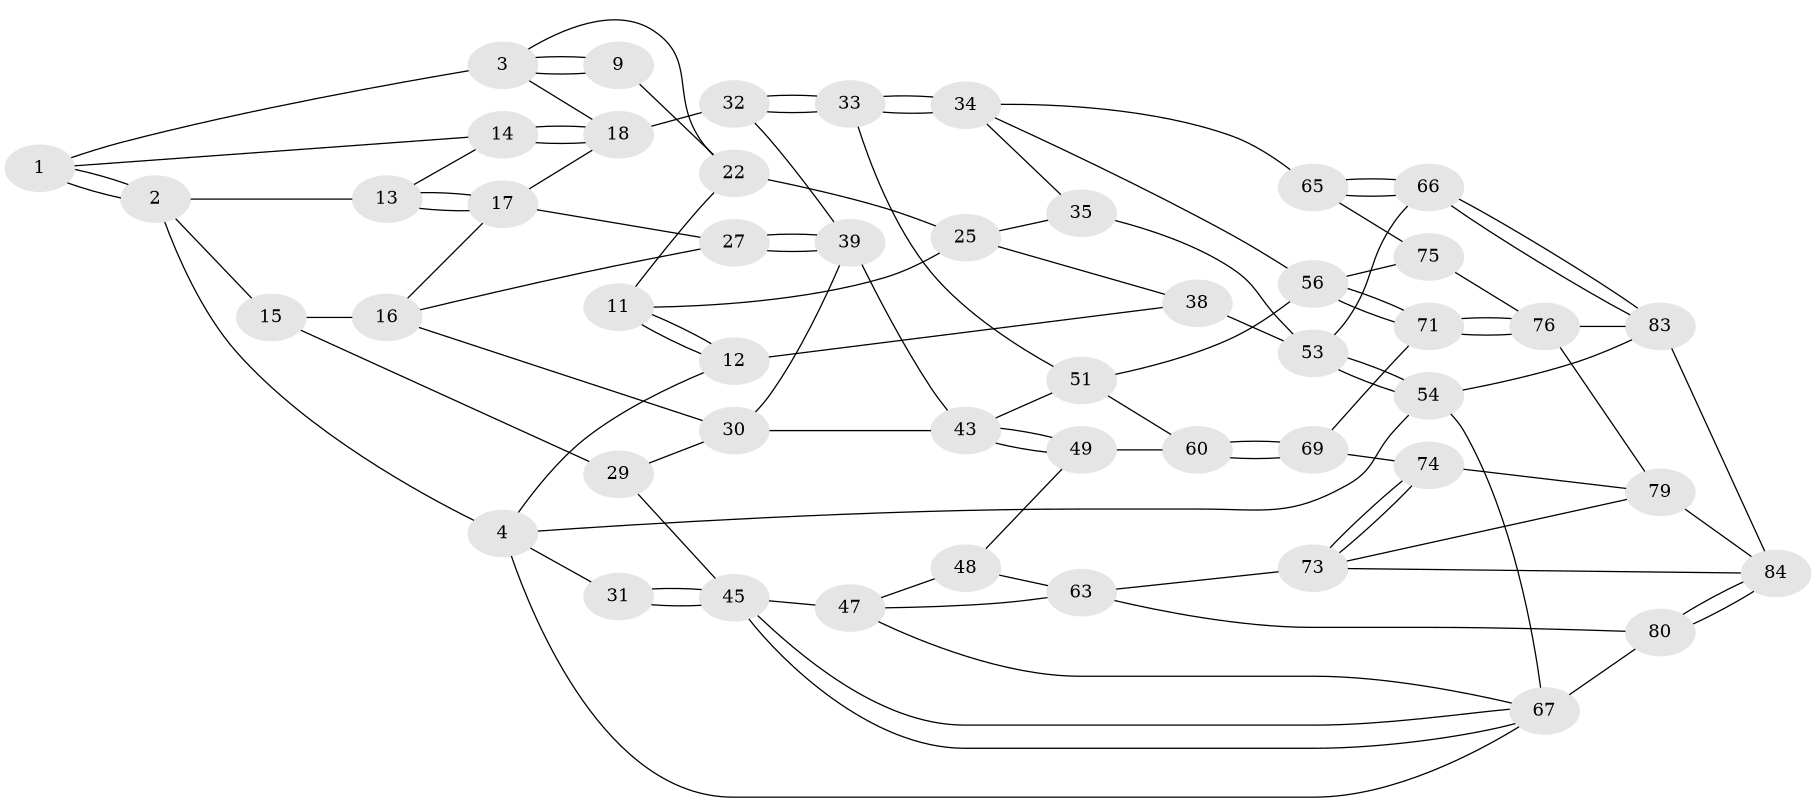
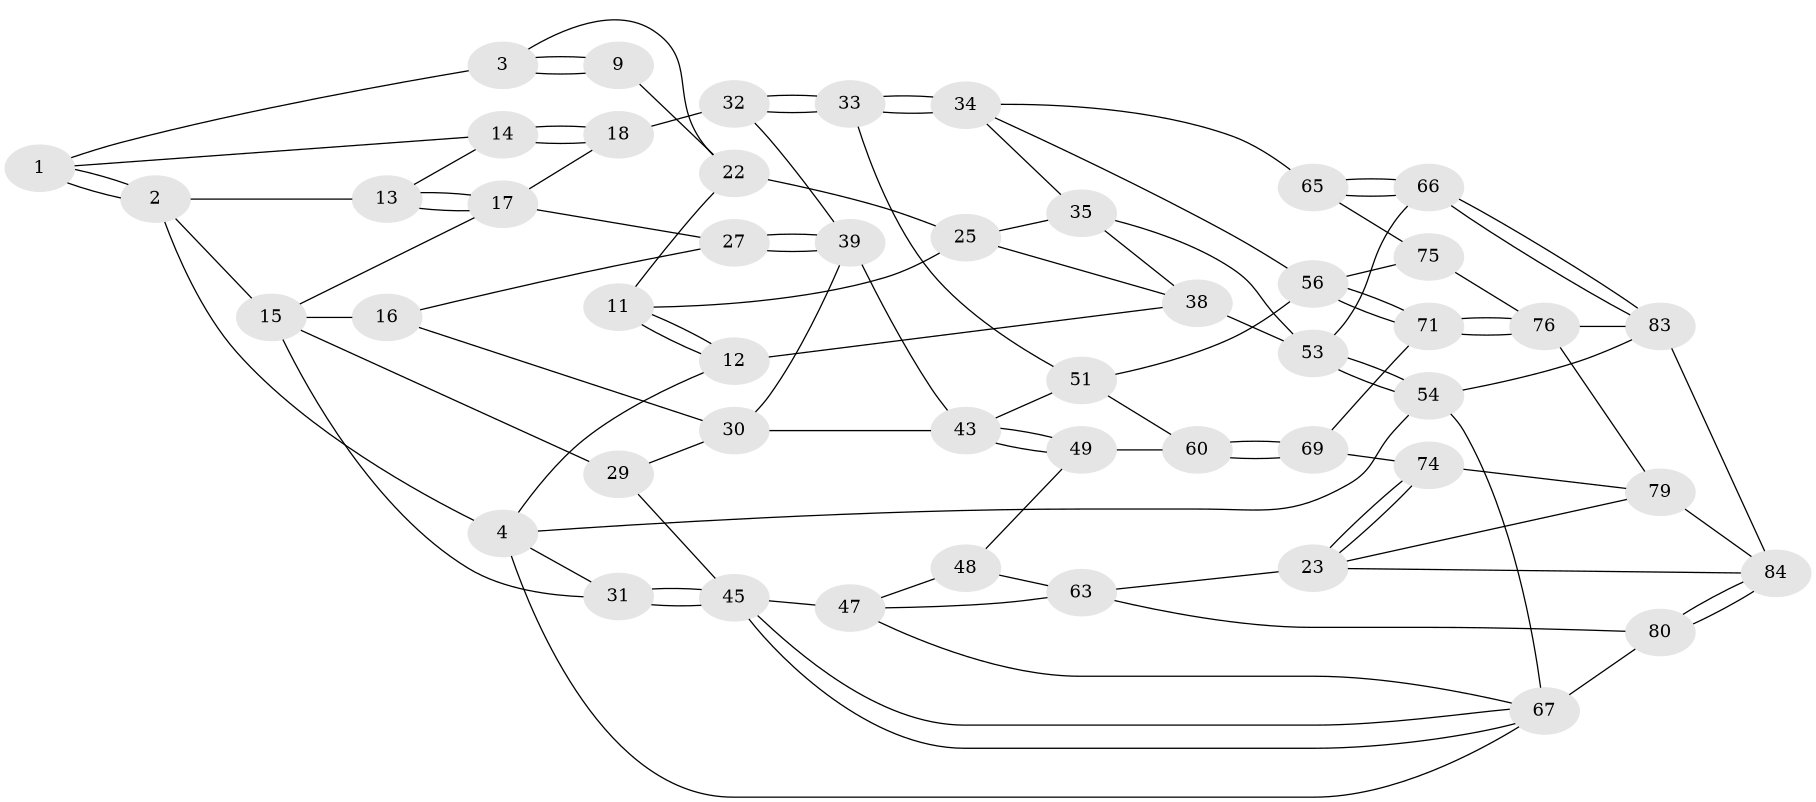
edge "3" -- "18": removed
edge "35" -- "38": added
edge "17" -- "16": now "17" -- "15"
edge "15" -- "31": added
node "73": label "73" -> "23"
